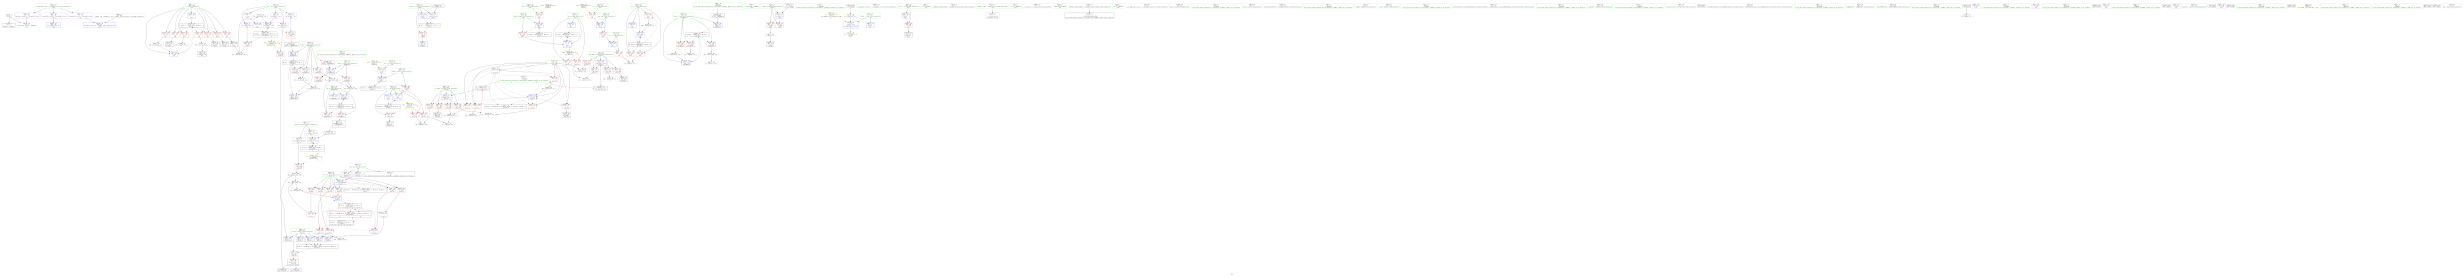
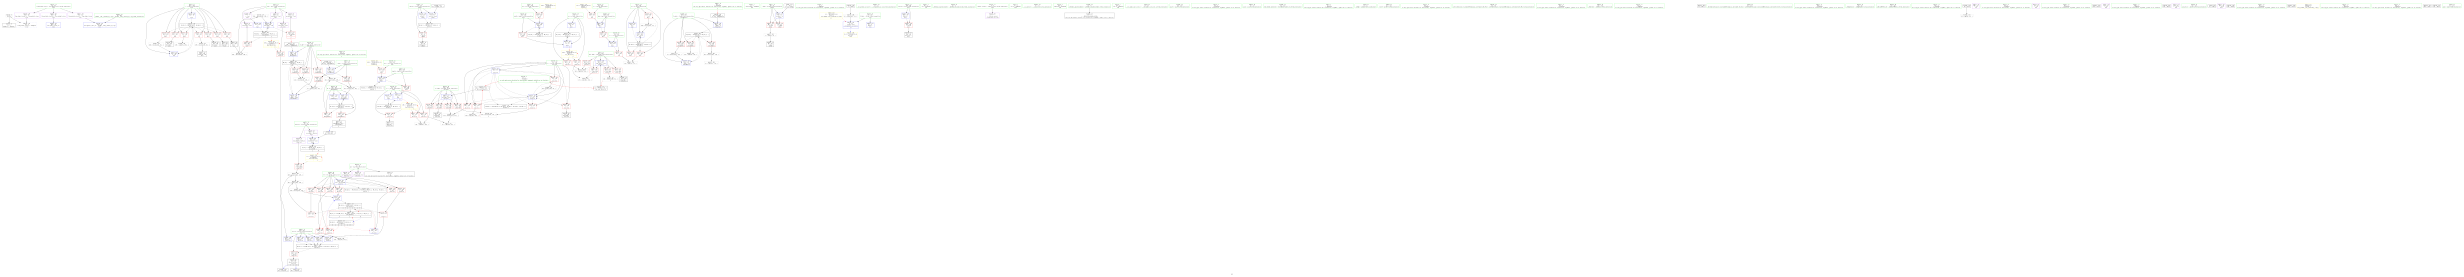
node "NodeID: 40": removed
